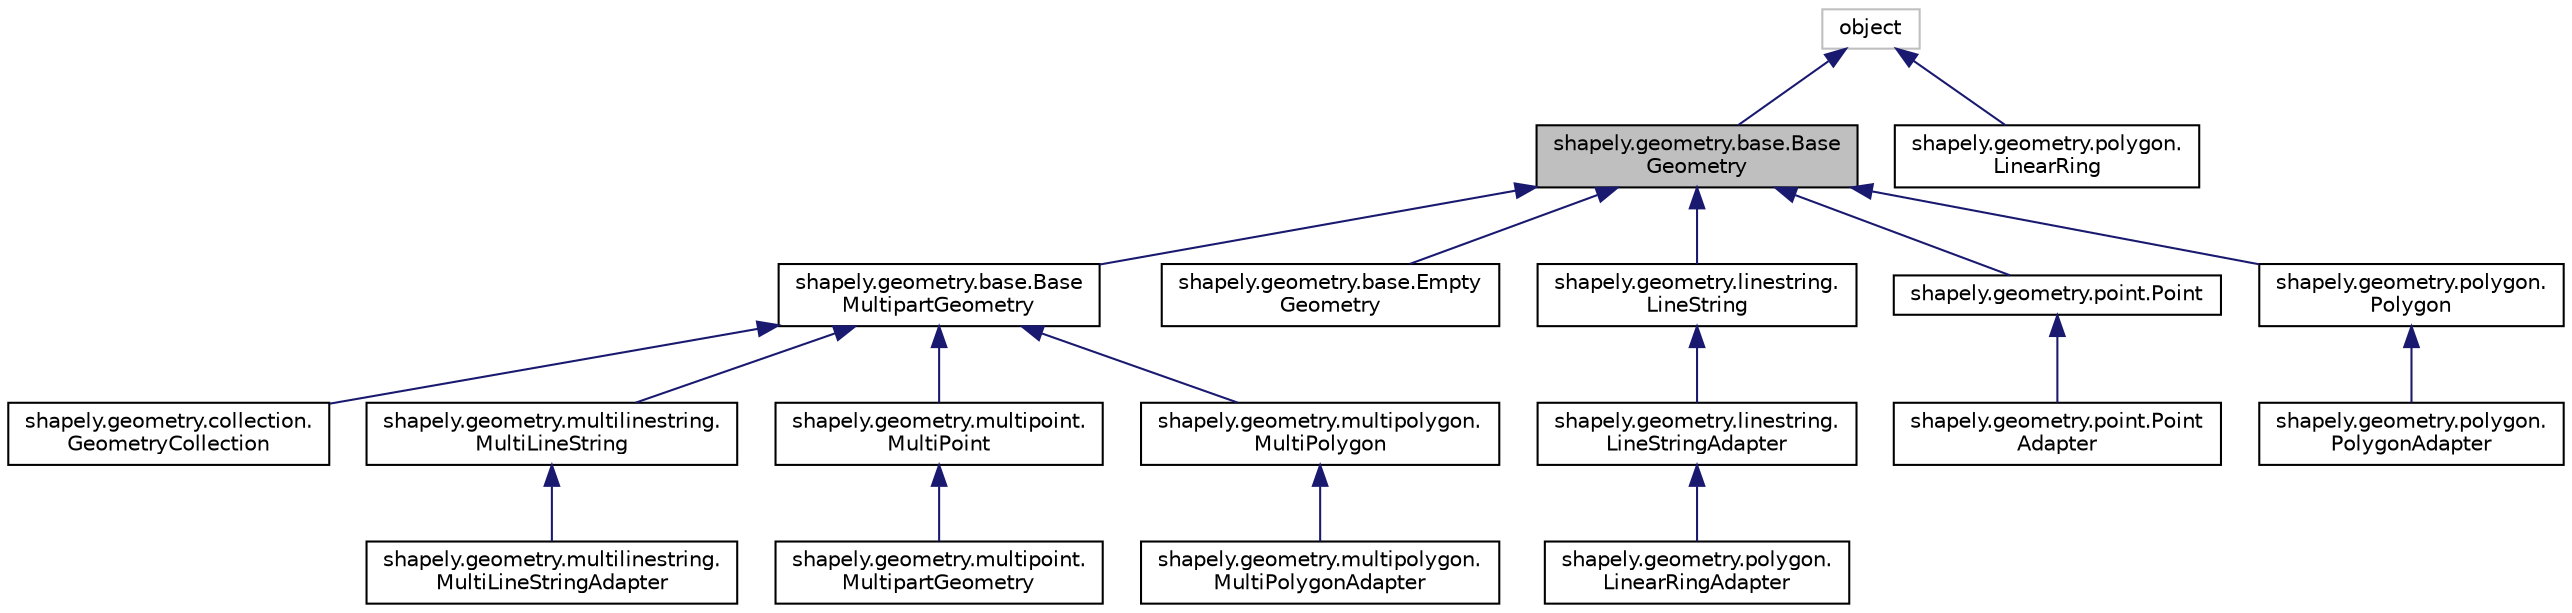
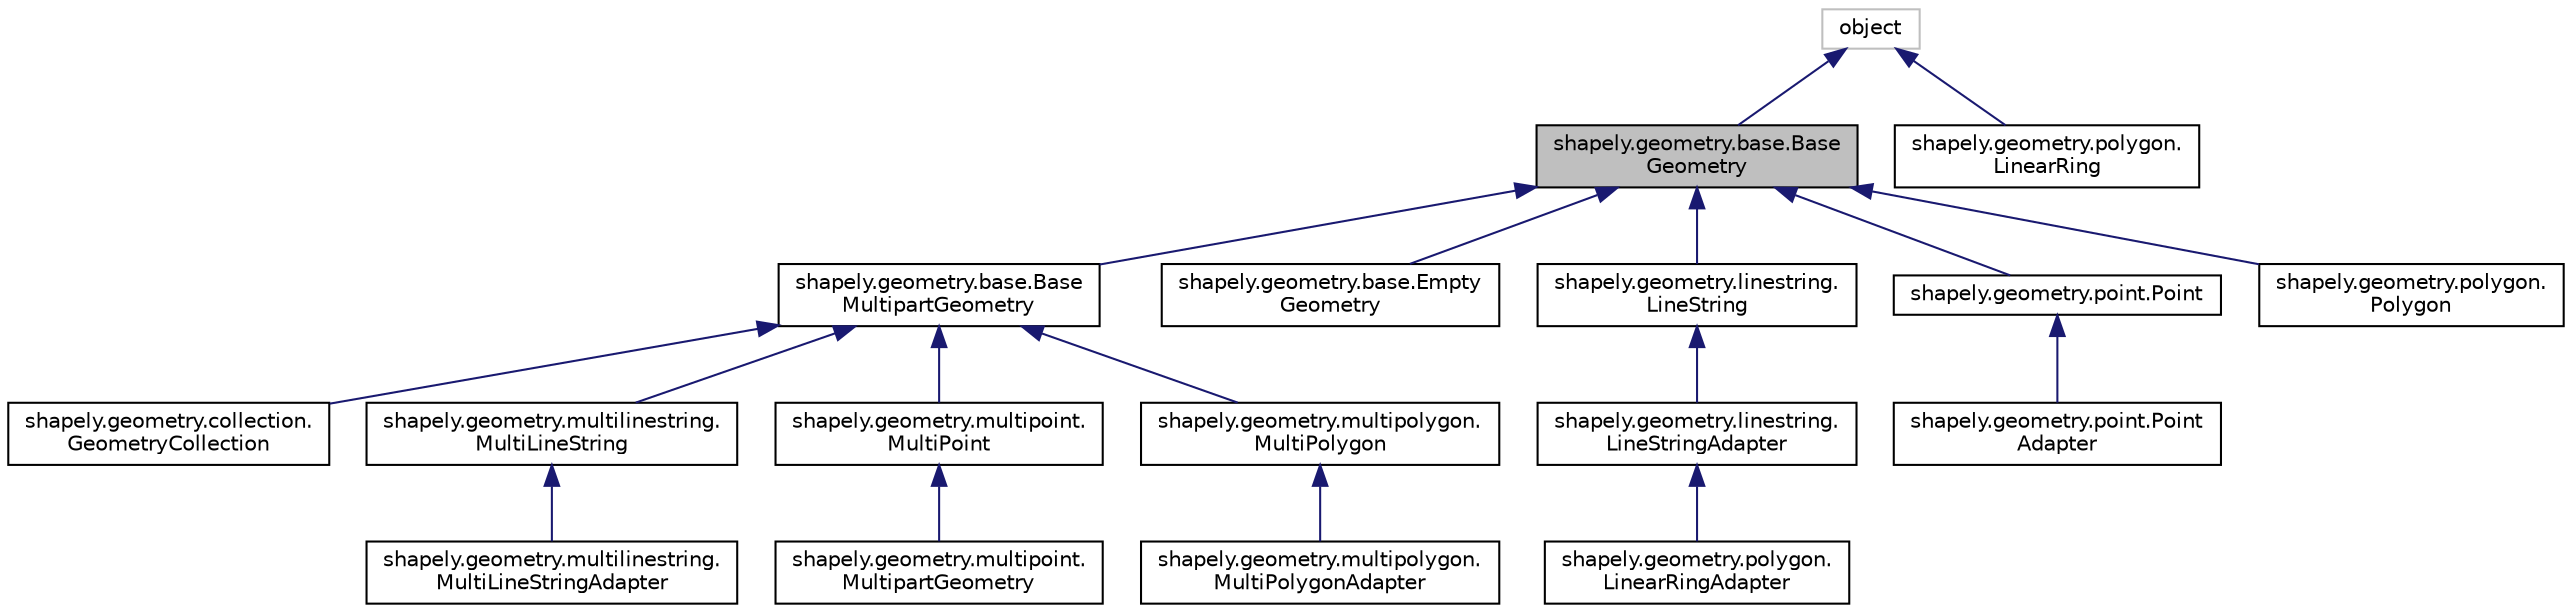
node "shapely.geometry.polygon. PolygonAdapter": removed
